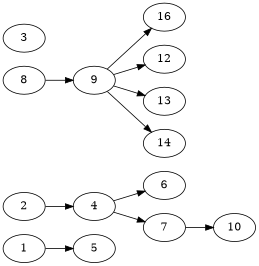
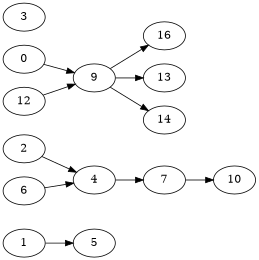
edge "9" -> "12": reversed
node "8": label "8" -> "0"
edge "4" -> "6": reversed
